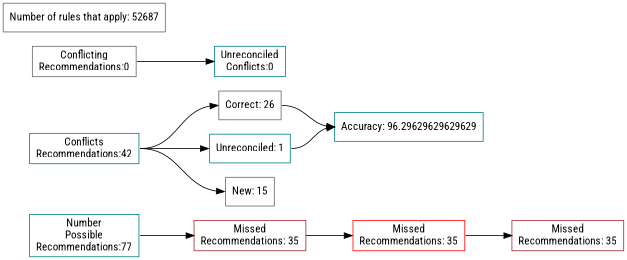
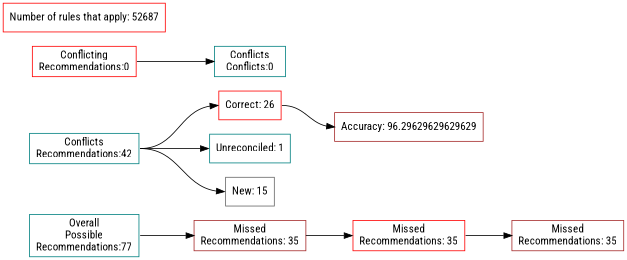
node "Number of rules that apply: 52687": color gray40 -> red
node "Conflicting Recommendations:0": color gray40 -> red
node "Unreconciled Conflicts:0": label "Unreconciled Conflicts:0" -> "Conflicts Conflicts:0"
node "Correct: 26": color gray40 -> red
node "Accuracy: 96.29629629629629": color teal -> brown
edge "Unreconciled: 1" -> "Accuracy: 96.29629629629629": removed
node "Number Possible Recommendations:77": label "Number Possible Recommendations:77" -> "Overall Possible Recommendations:77"
